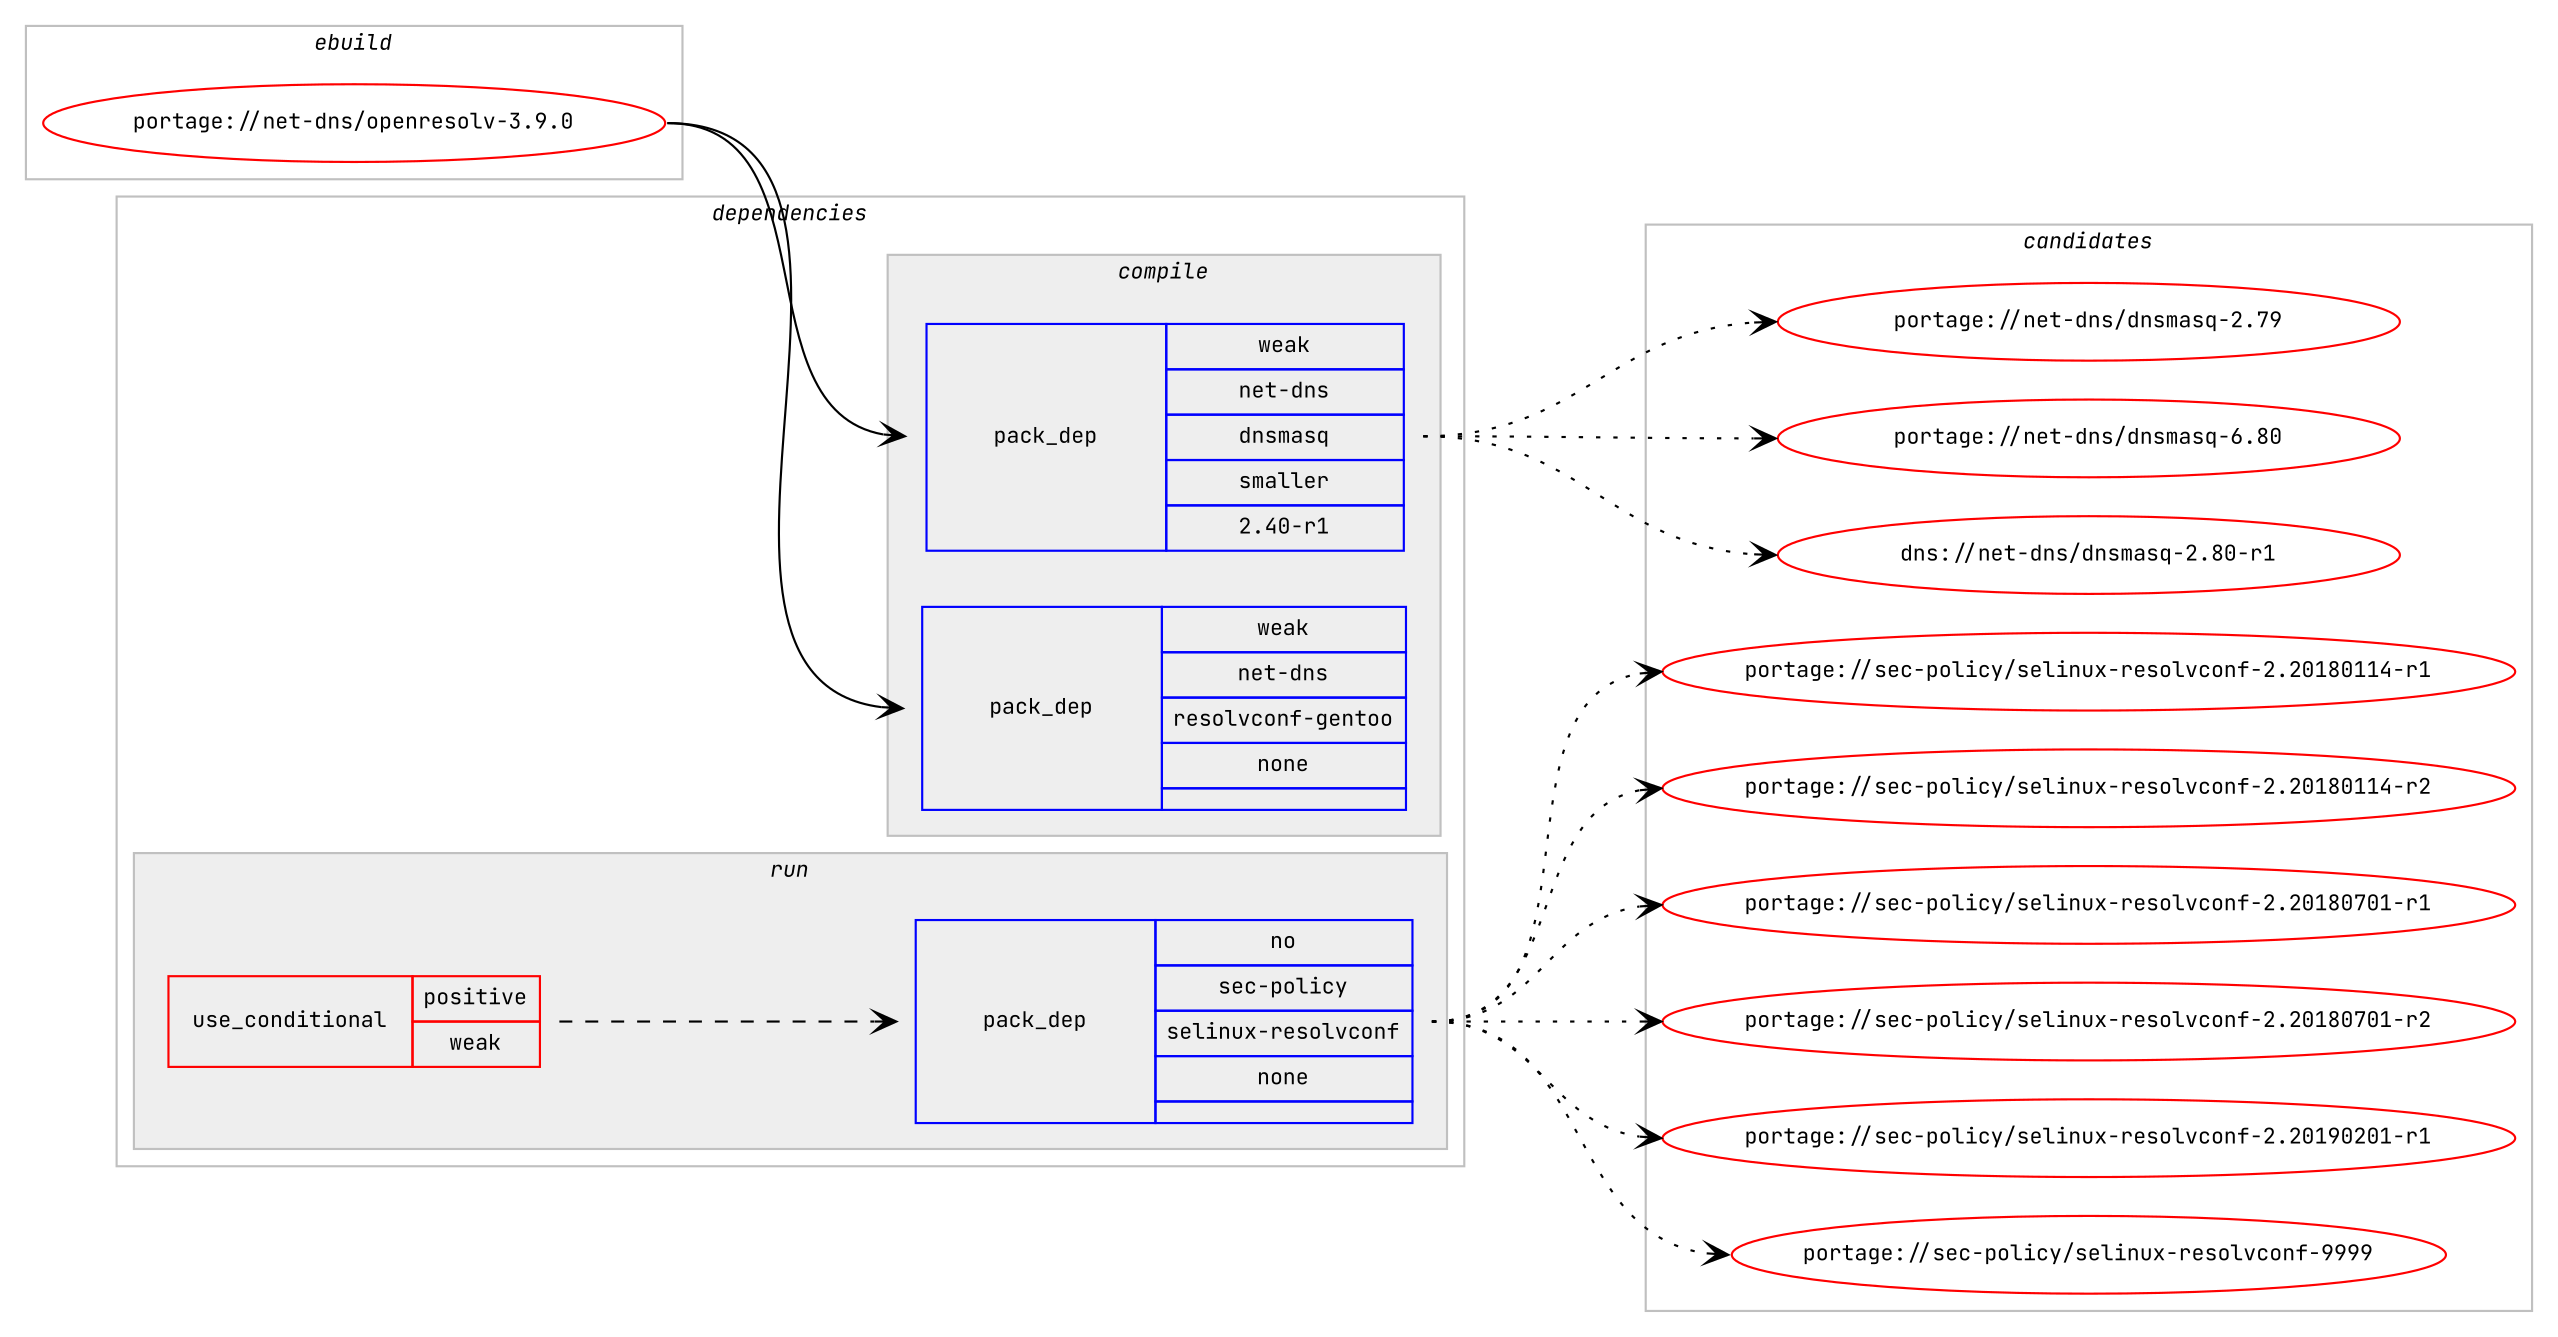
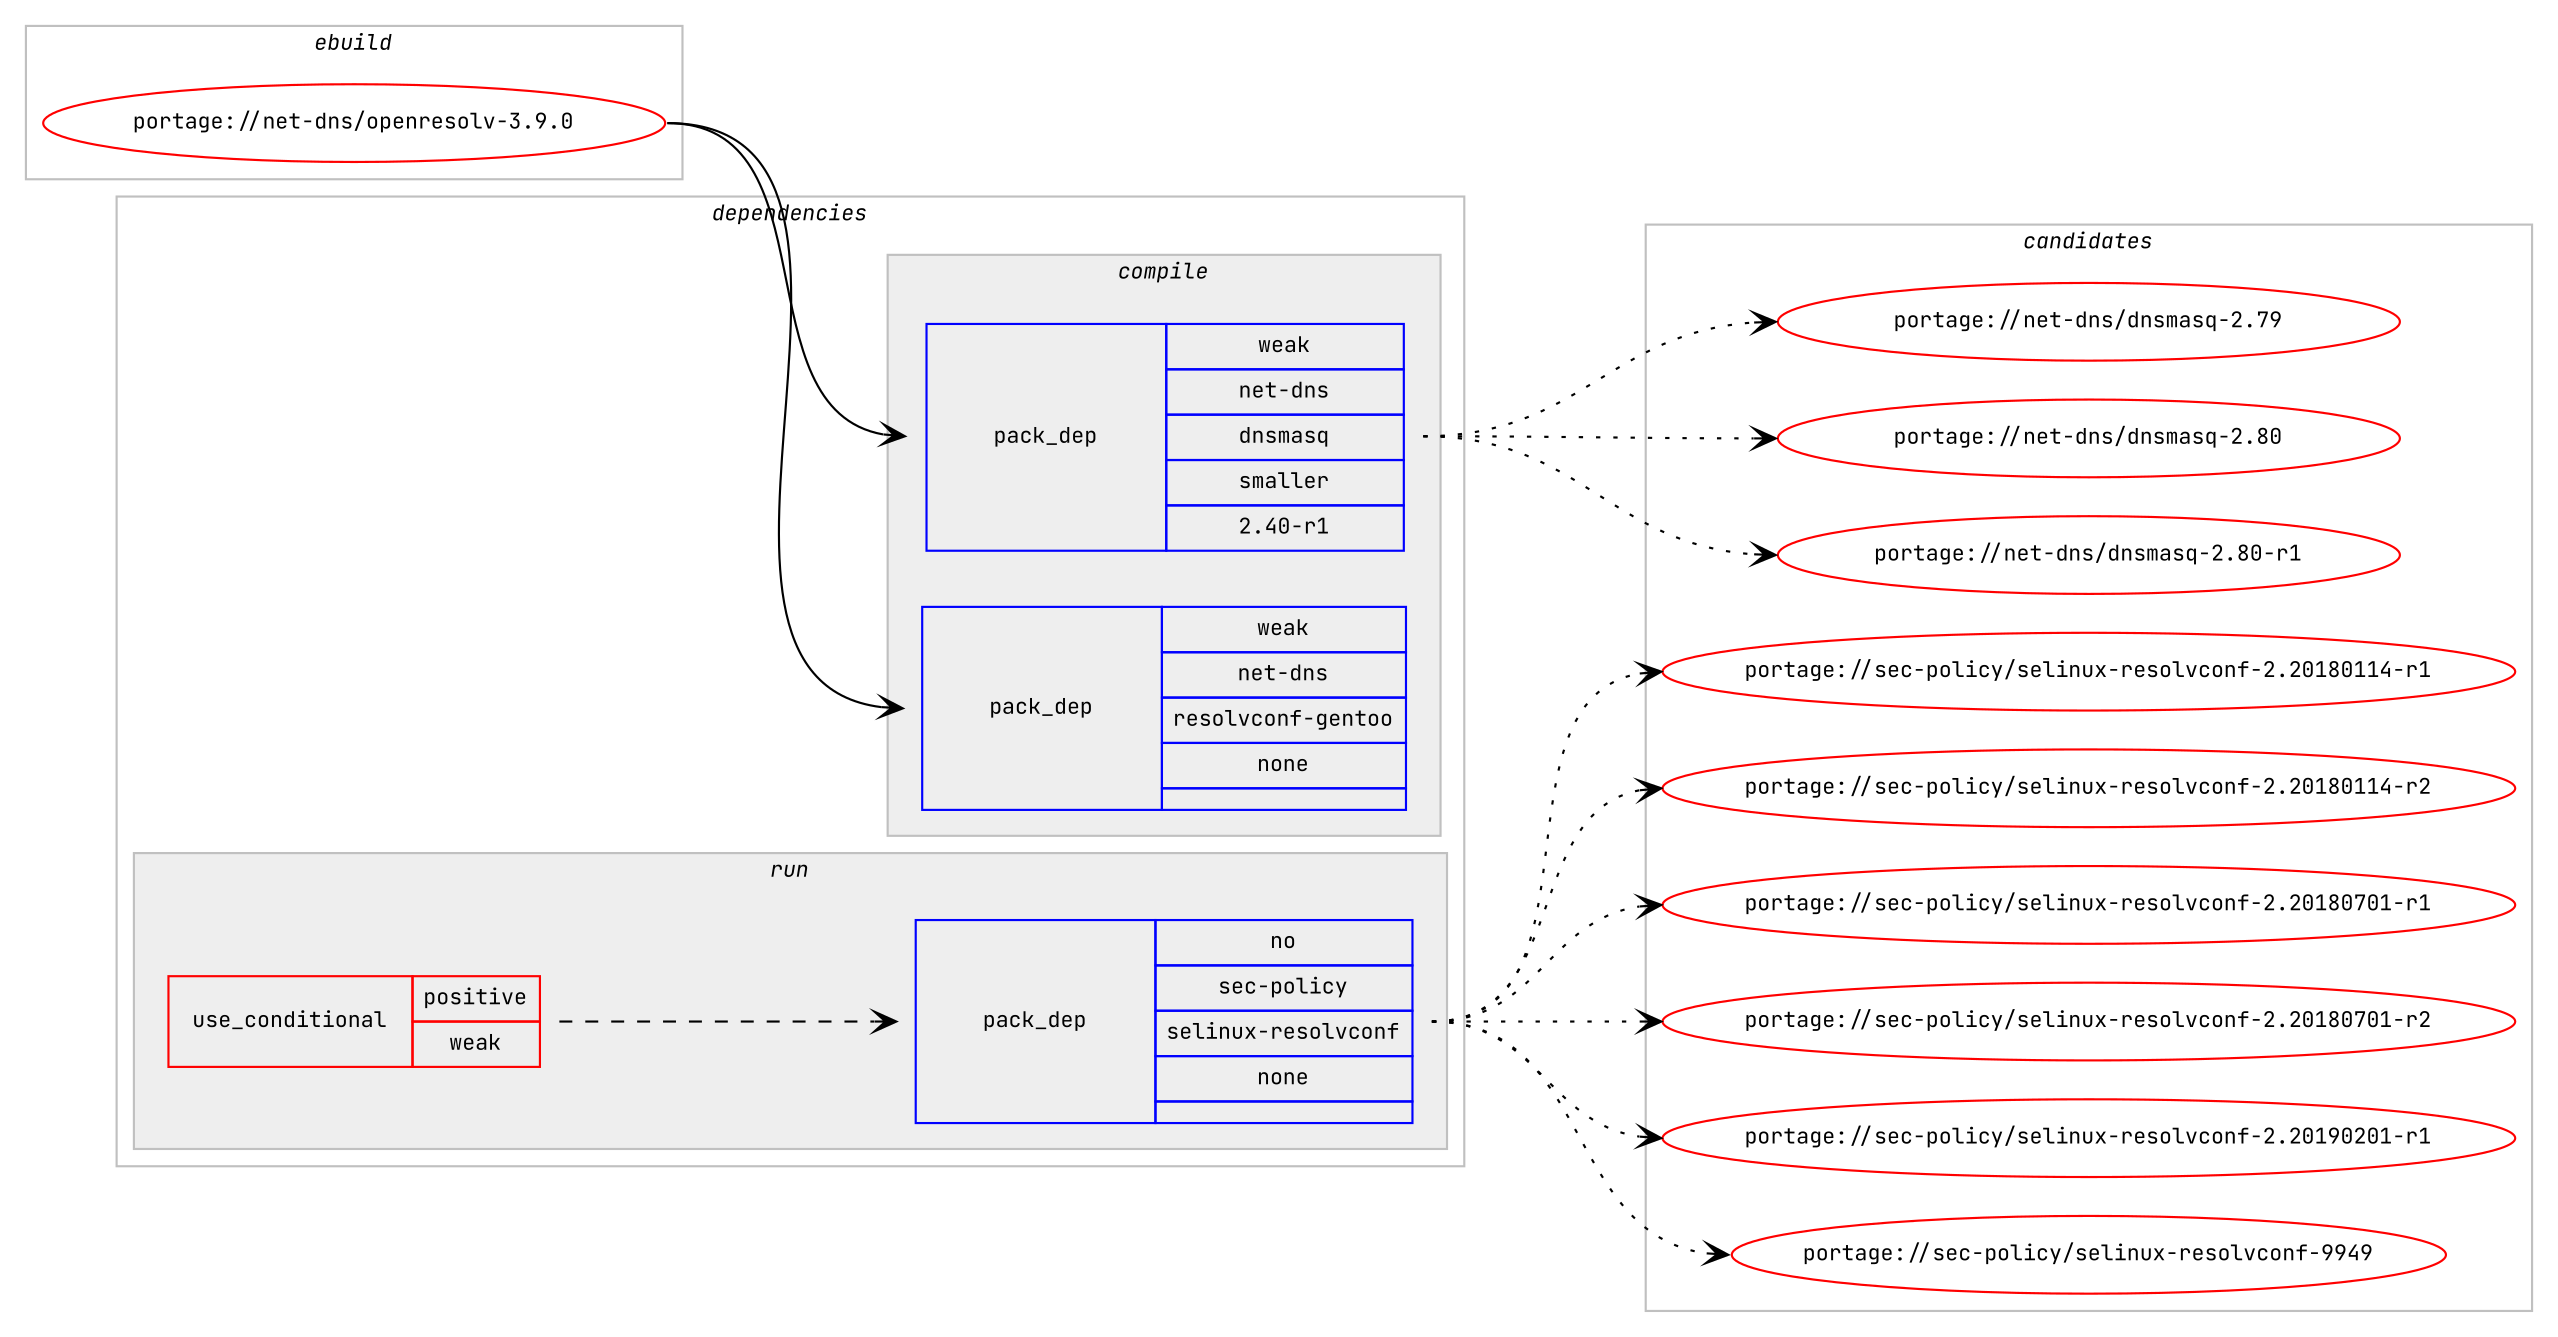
node "portage://net-dns/dnsmasq-6.80": label "portage://net-dns/dnsmasq-6.80" -> "portage://net-dns/dnsmasq-2.80"
node "dns://net-dns/dnsmasq-2.80-r1": label "dns://net-dns/dnsmasq-2.80-r1" -> "portage://net-dns/dnsmasq-2.80-r1"
node "portage://sec-policy/selinux-resolvconf-9999": label "portage://sec-policy/selinux-resolvconf-9999" -> "portage://sec-policy/selinux-resolvconf-9949"
